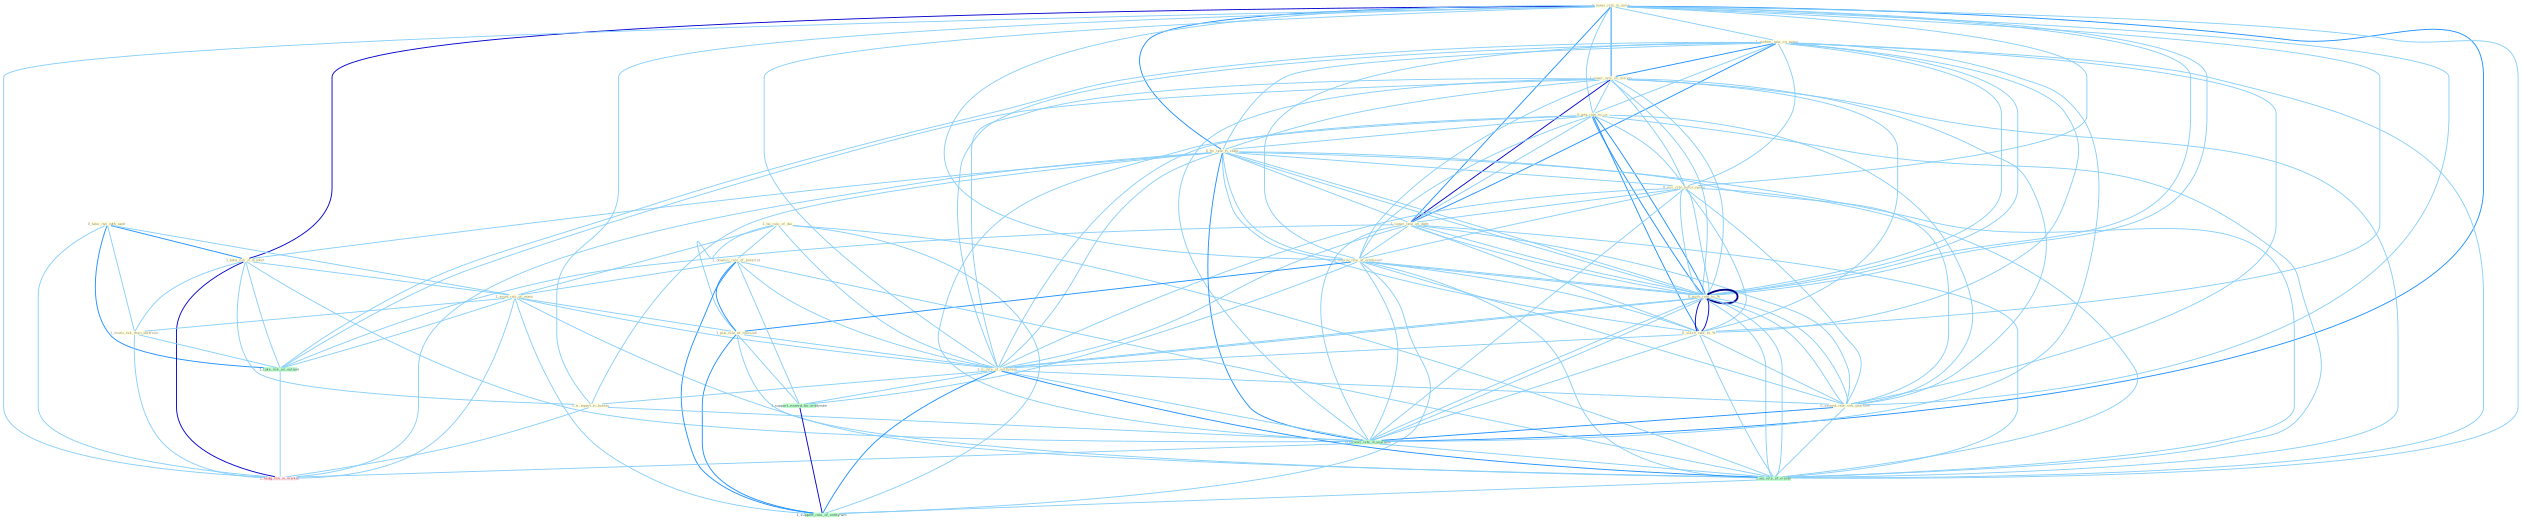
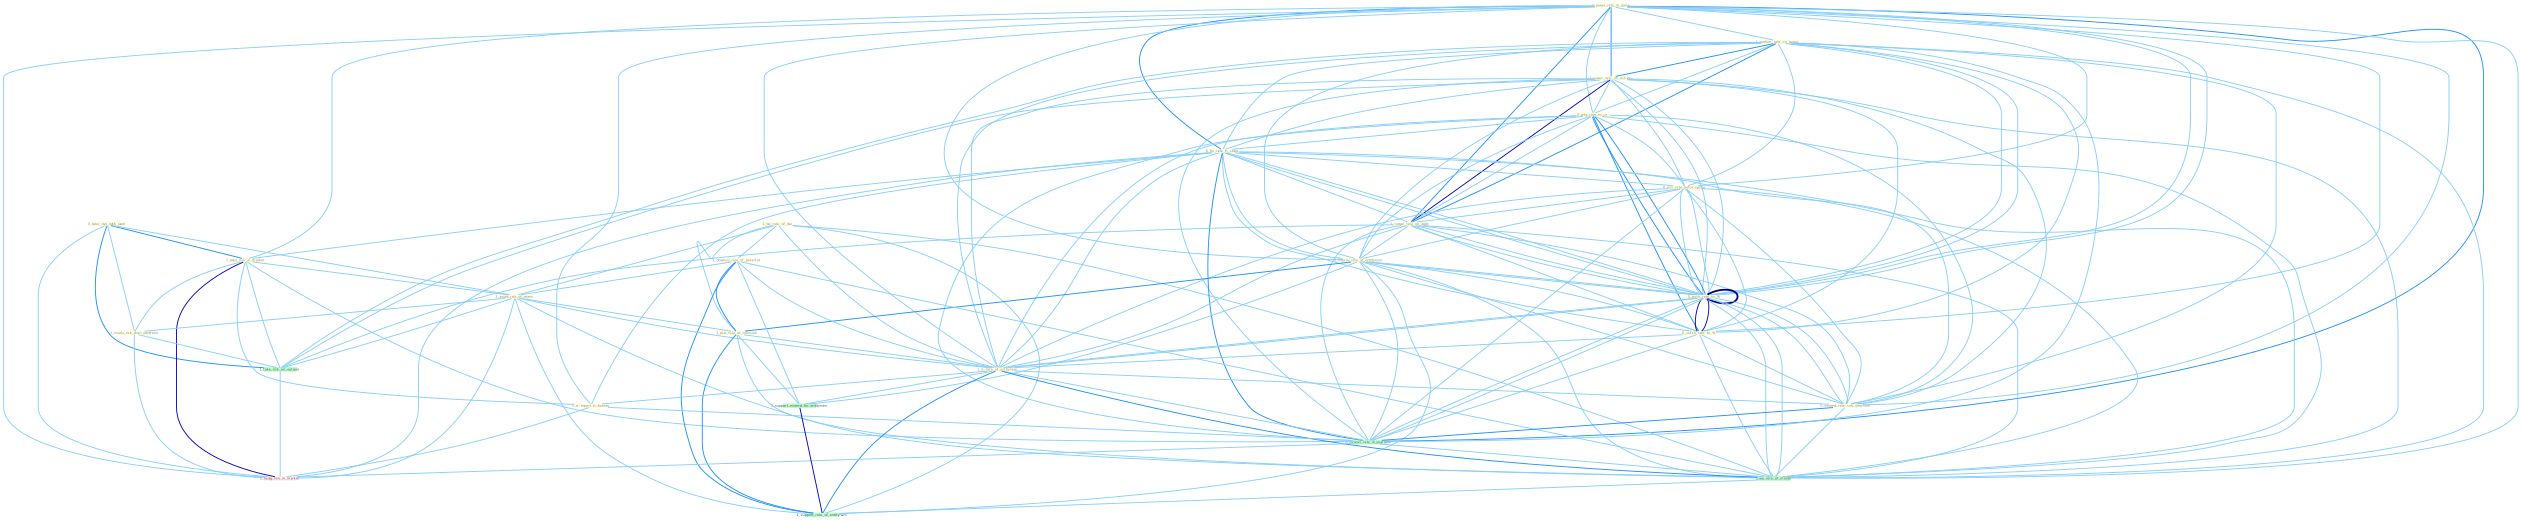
edge "0_lower_rate_in_come" -- "0_take_risk_in_market": color #0000cd -> #87cefa
